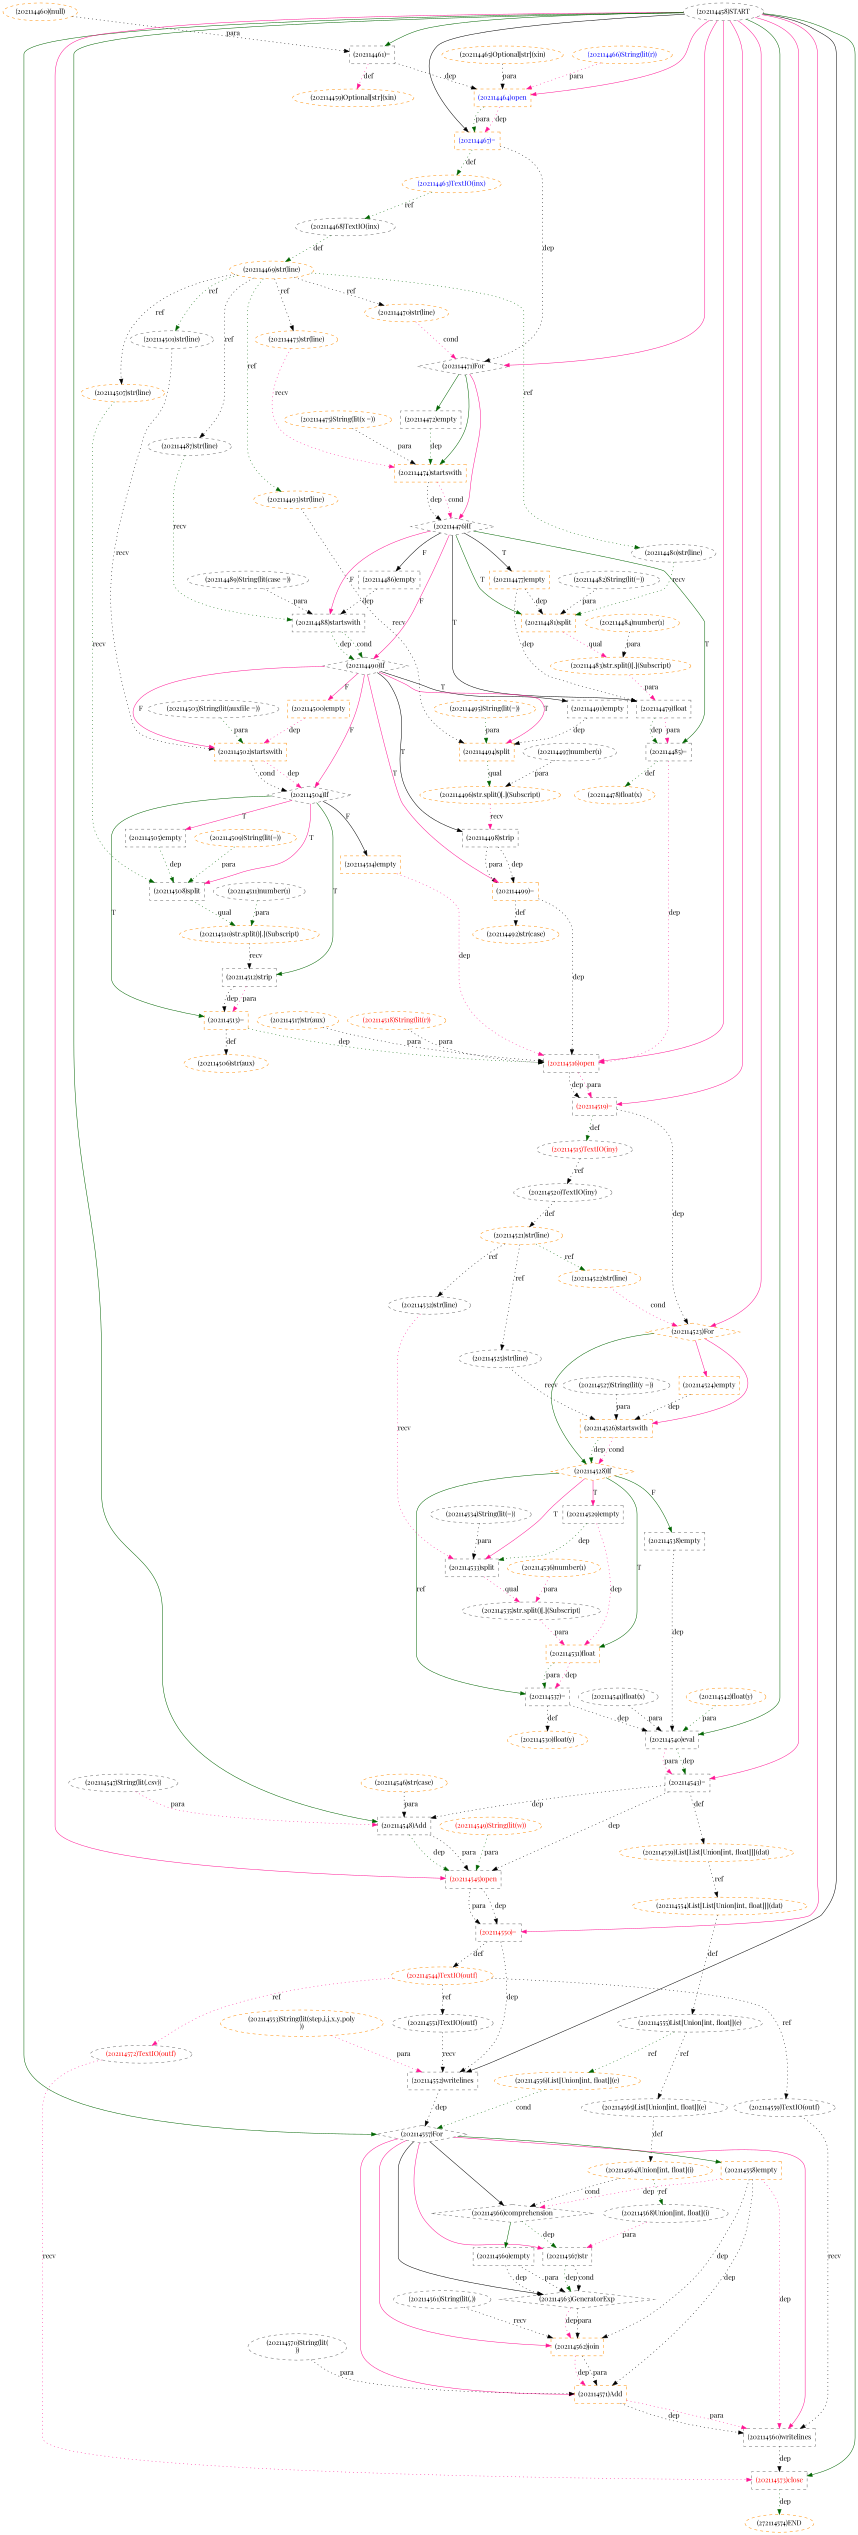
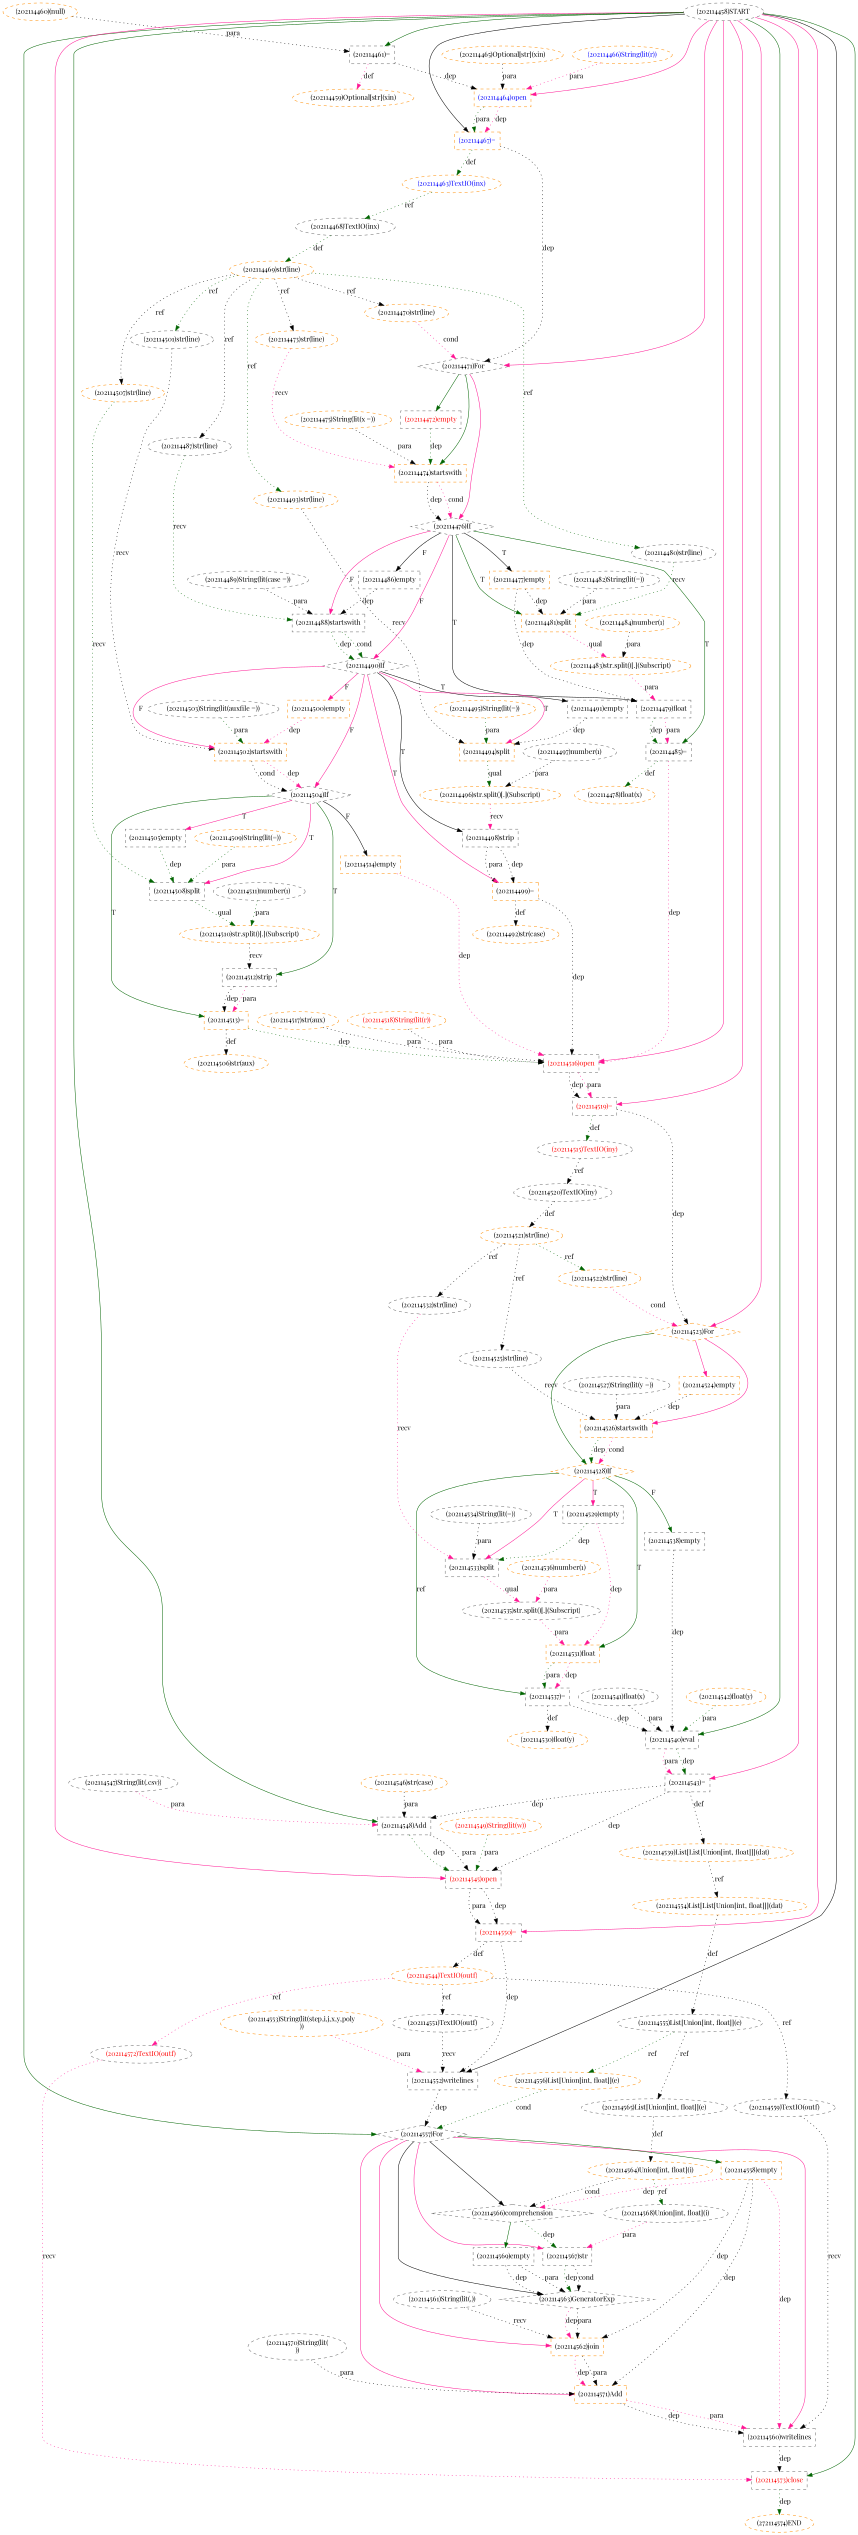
node "(202114472)empty": fontcolor black -> red
